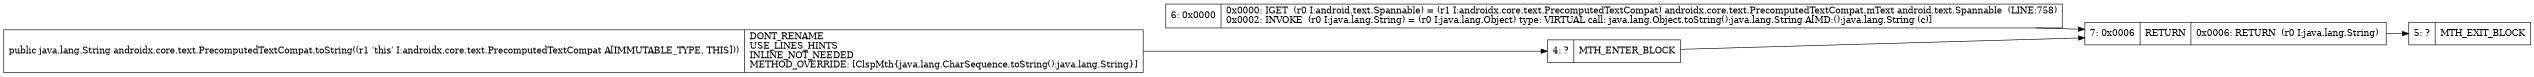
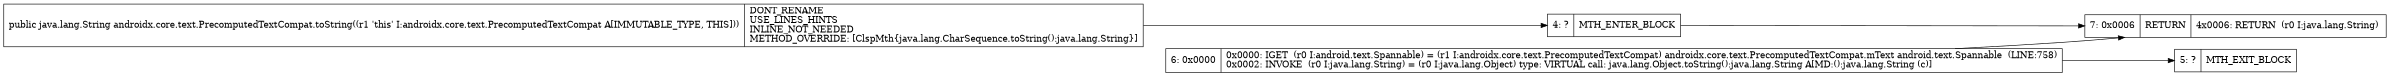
node "7: 0x0006": text "0x0006: RETURN  (r0 I:java.lang.String)" -> "4x0006: RETURN  (r0 I:java.lang.String)"
edge "7: 0x0006" -> "5: ?": now "6: 0x0000" -> "5: ?"
